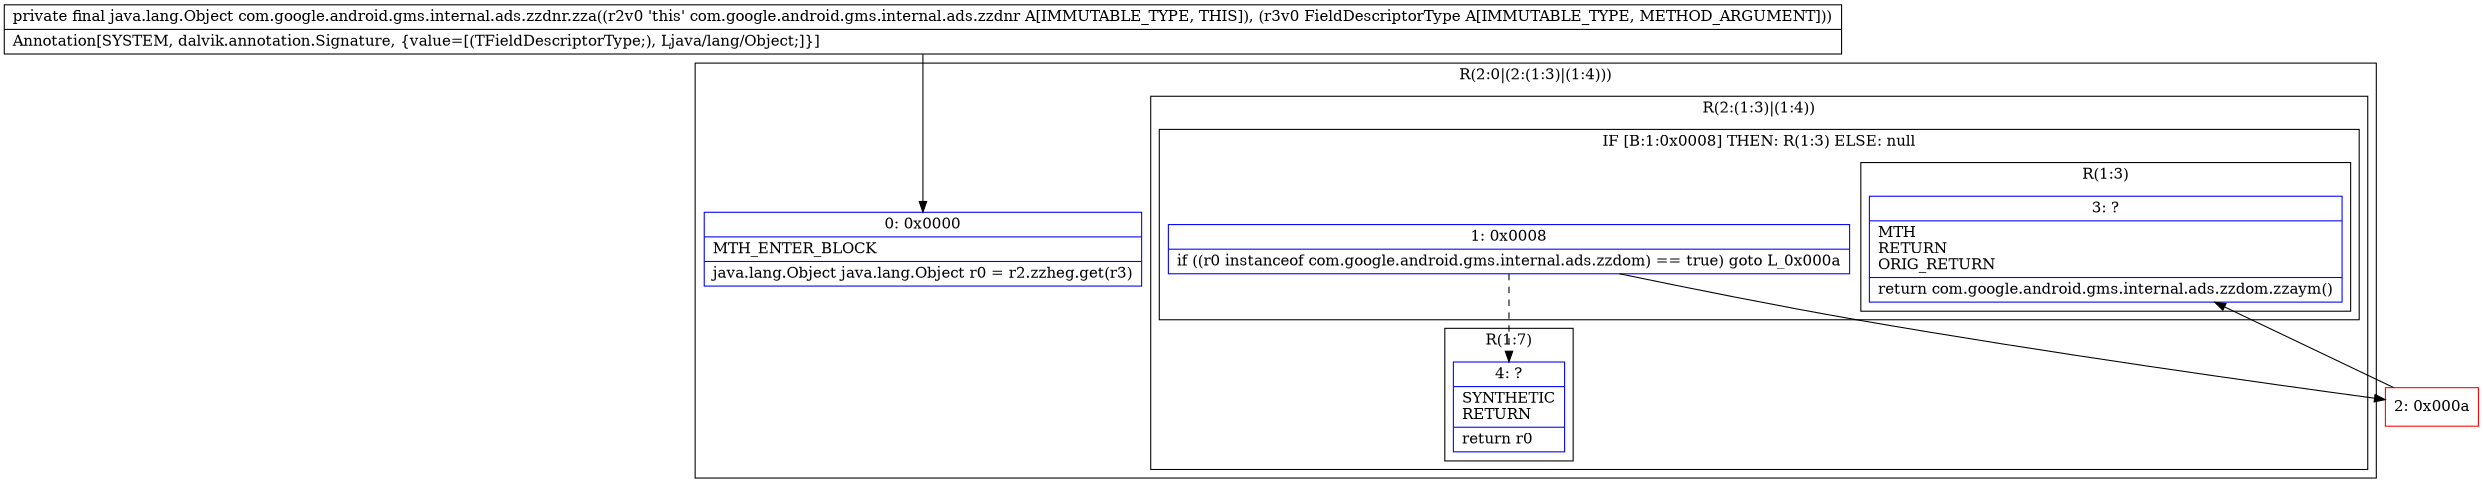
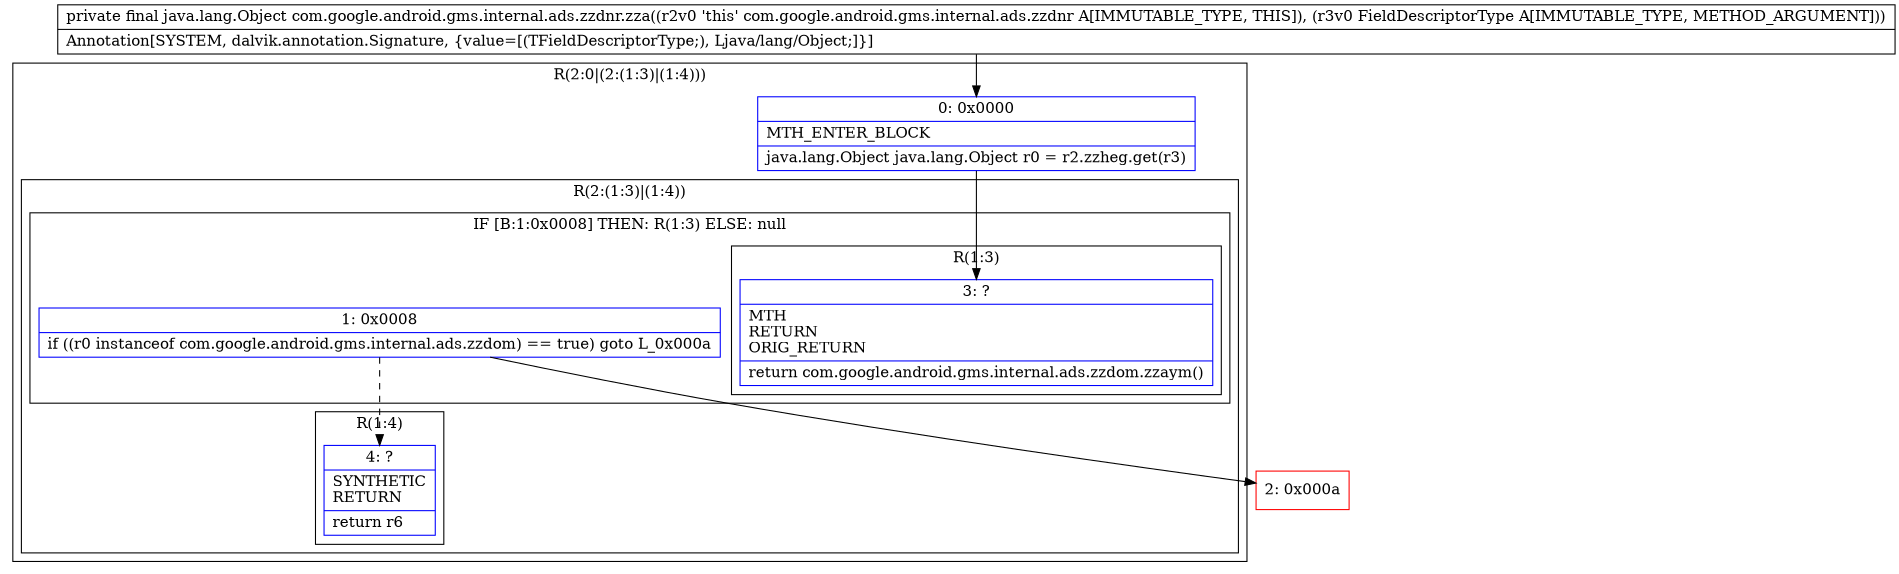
cluster "R(1:7)": label "R(1:7)" -> "R(1:4)"
edge "2: 0x000a" -> "3: ?": now "0: 0x0000" -> "3: ?"
node "4: ?": text "return r0" -> "return r6"
